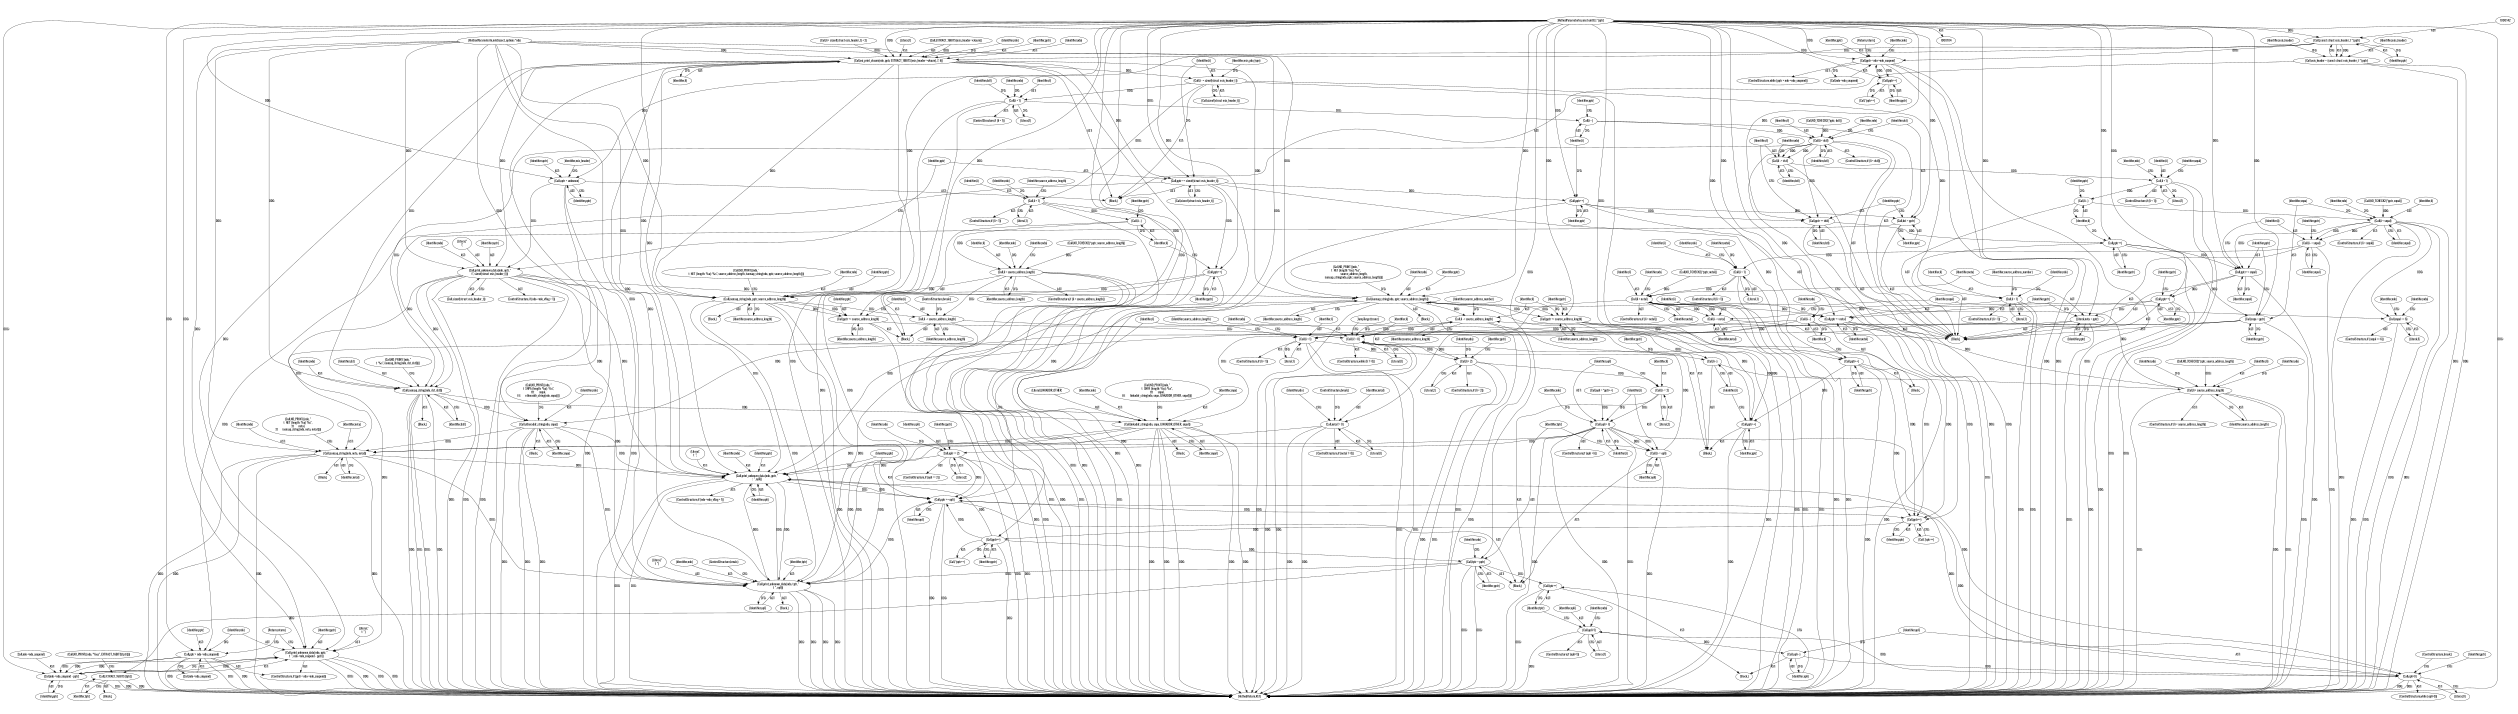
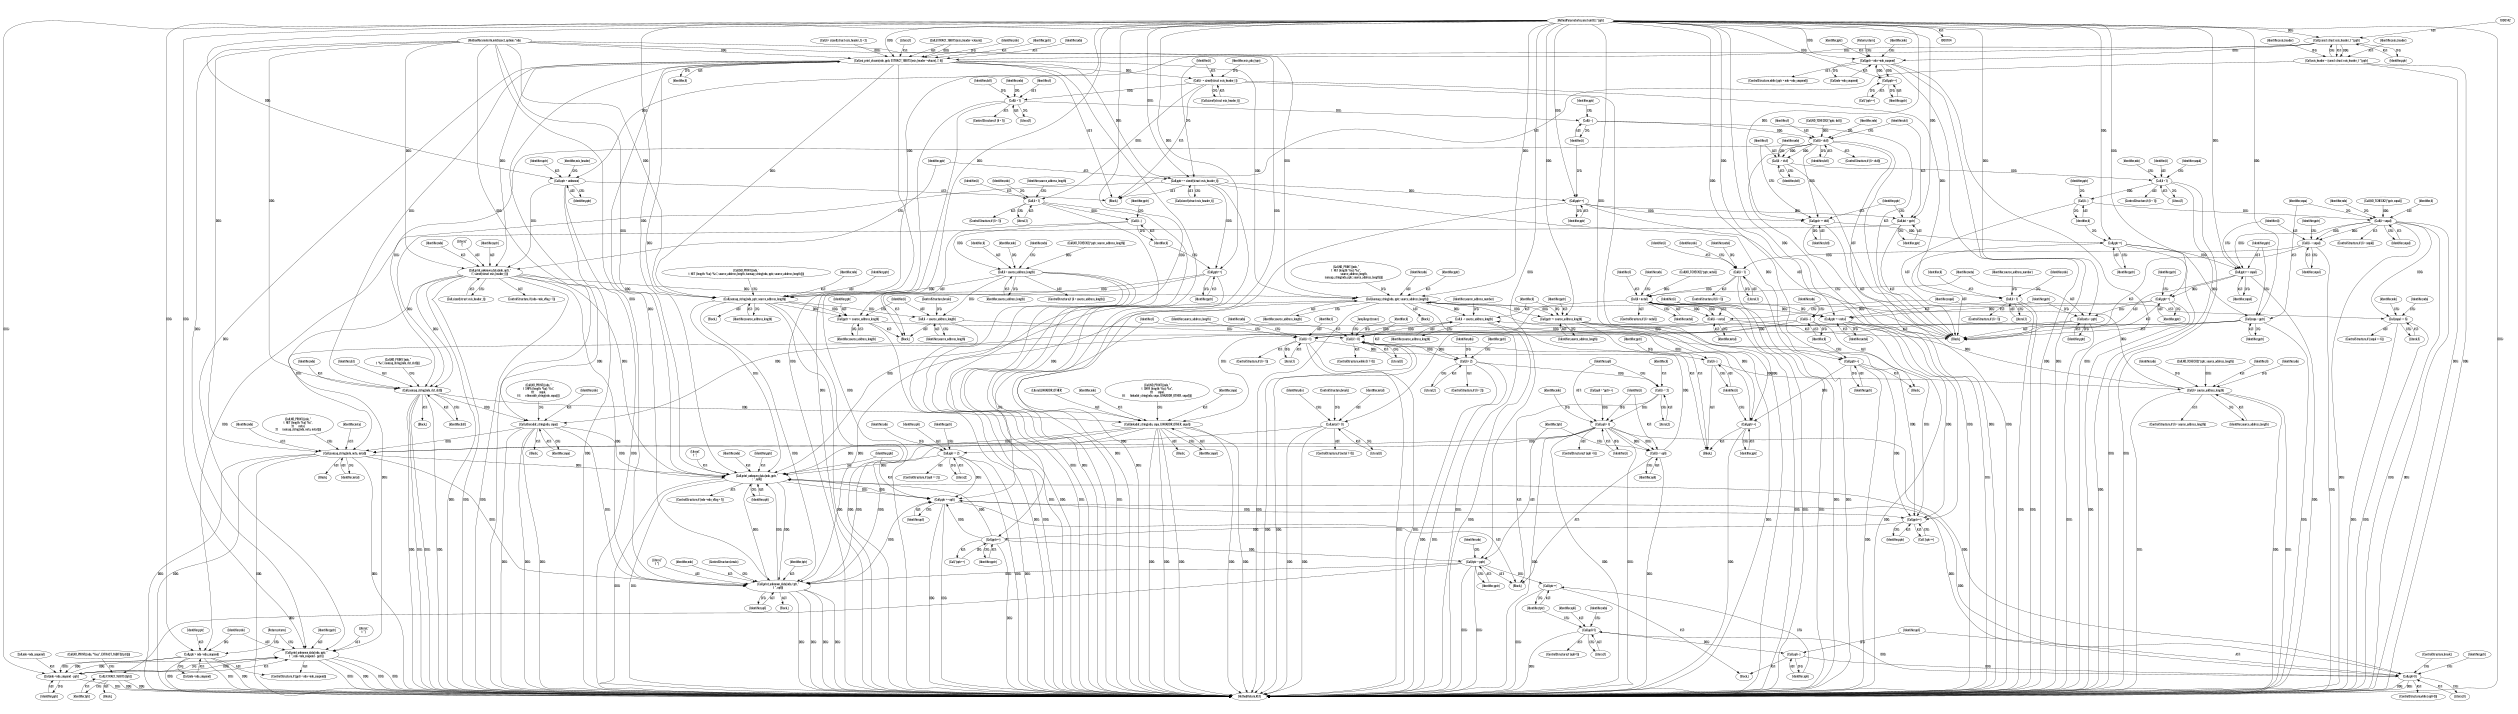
edge "(MethodParameterIn,const uint8_t *pptr)" -> "(Call,pptr += opli)": removed, label "DDG:"
node "(Literal,neta = pptr)": label "(Literal,neta = pptr)" -> "(Call,neta = pptr)"
